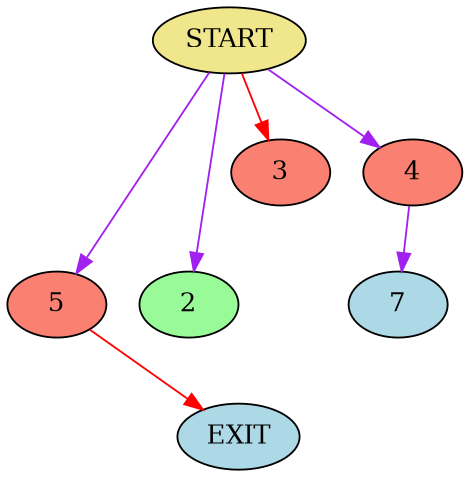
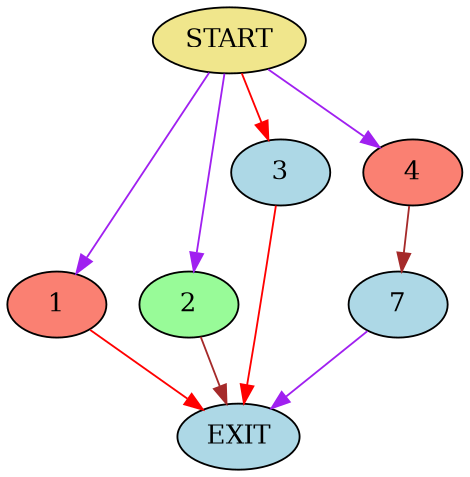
node "3": fillcolor salmon -> lightblue
edge "4" -> "7": color purple -> brown
edge "3" -> "EXIT": added
node "5": label "5" -> "1"
edge "2" -> "EXIT": added
edge "7" -> "EXIT": added
